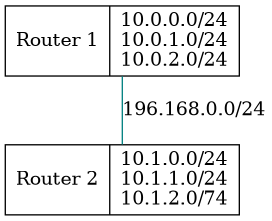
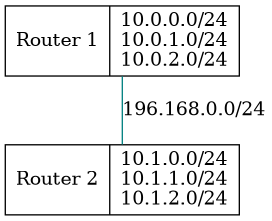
node "Router 2": text "10.1.2.0/74" -> "10.1.2.0/24"
